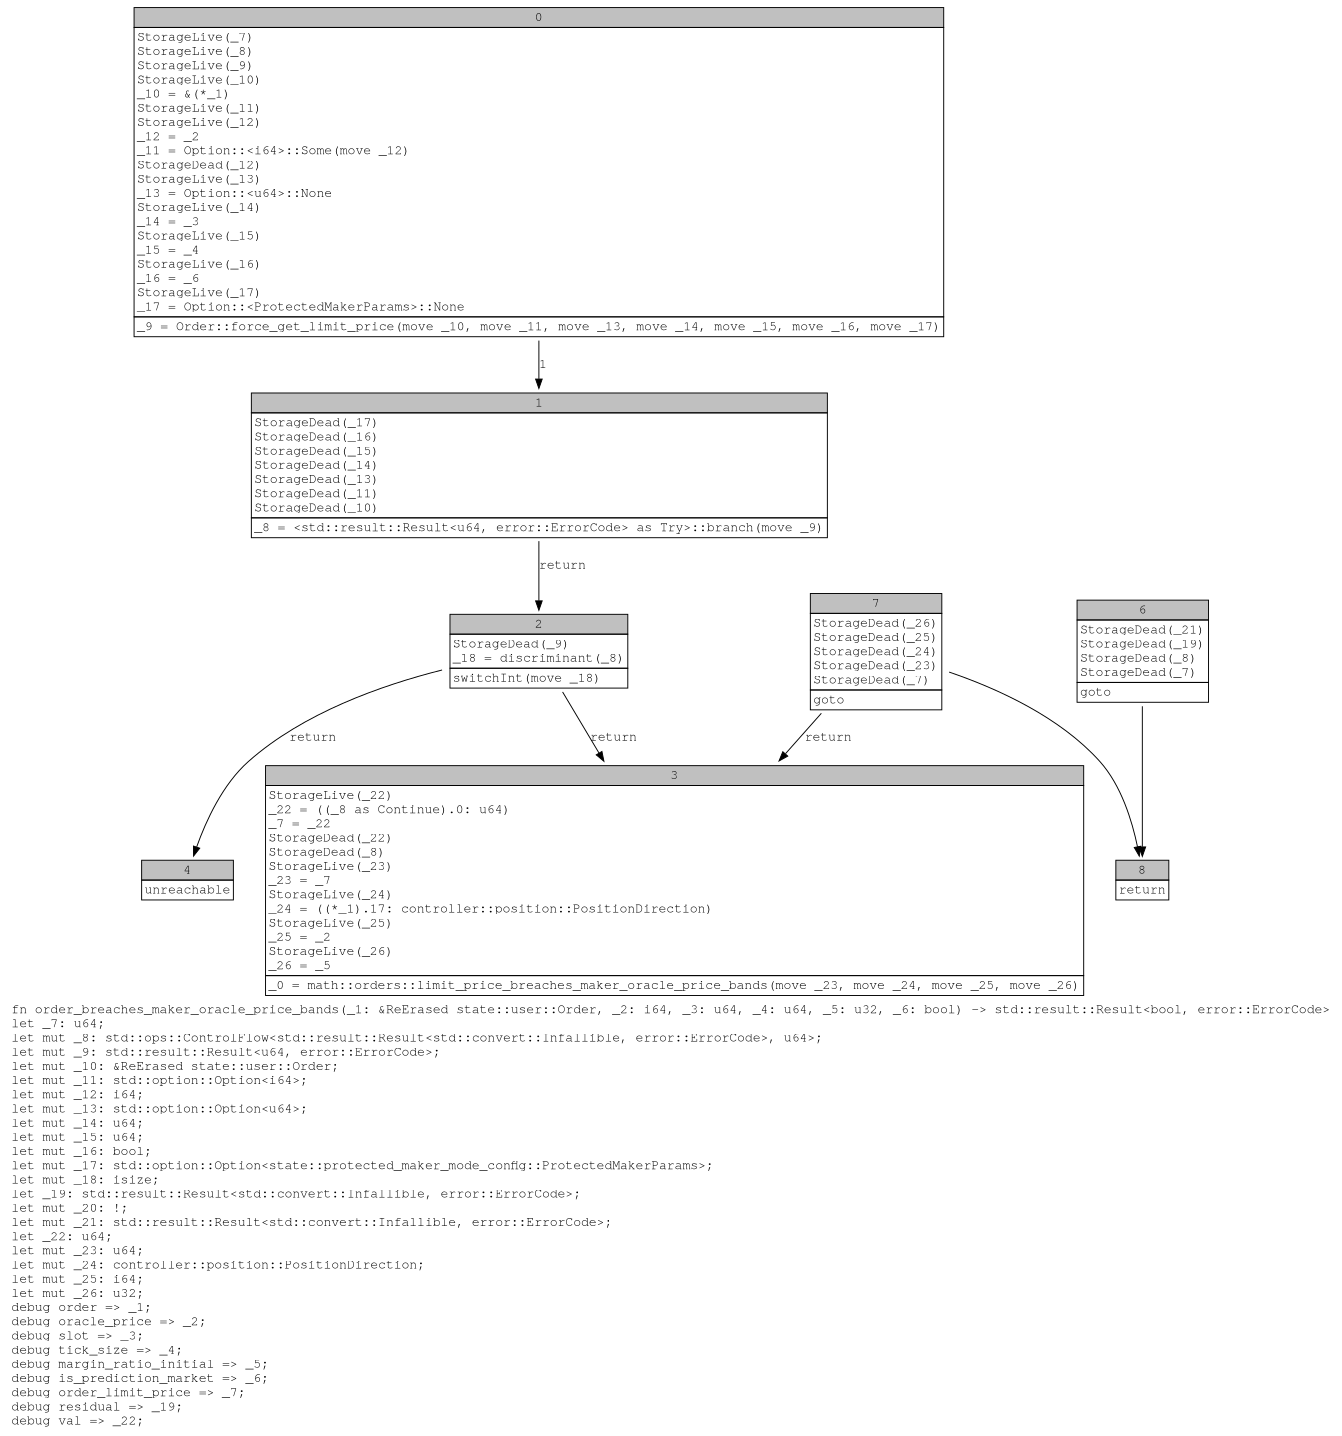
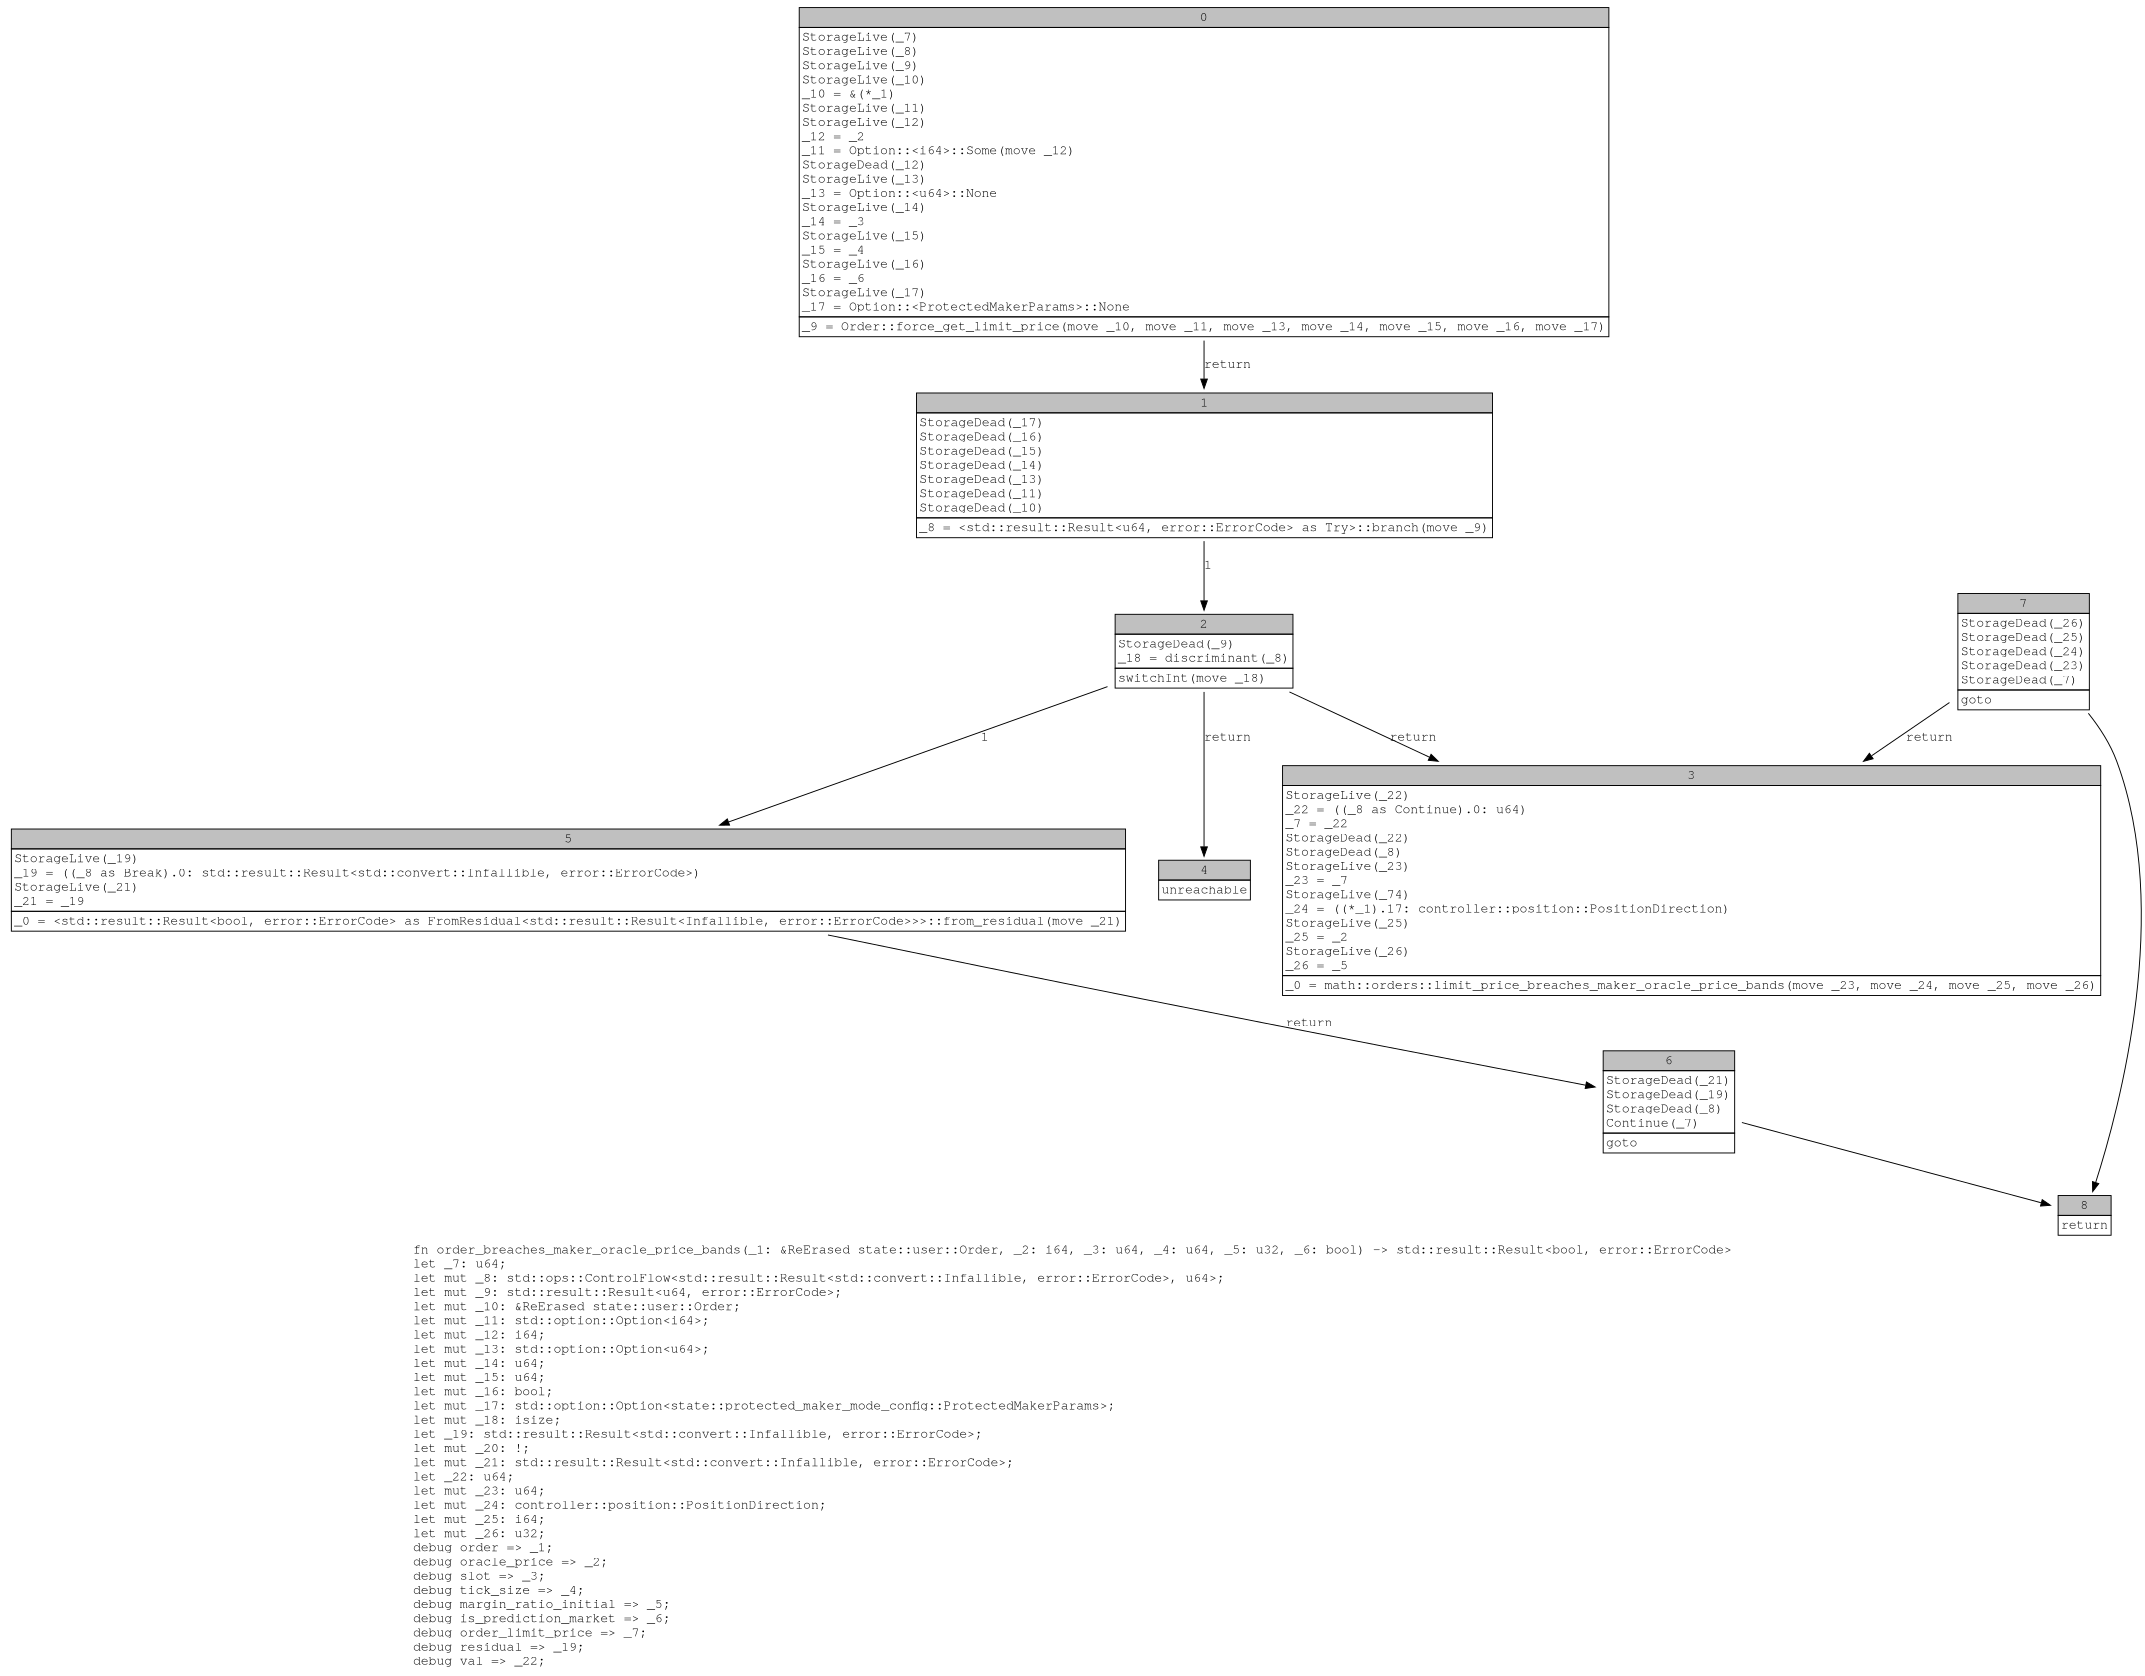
edge "0" -> "1": label "1" -> "return"
edge "1" -> "2": label "return" -> "1"
node "6": text "StorageDead(_7)" -> "Continue(_7)"
node "5": added
node "3": text "StorageLive(_24)" -> "StorageLive(_74)"
